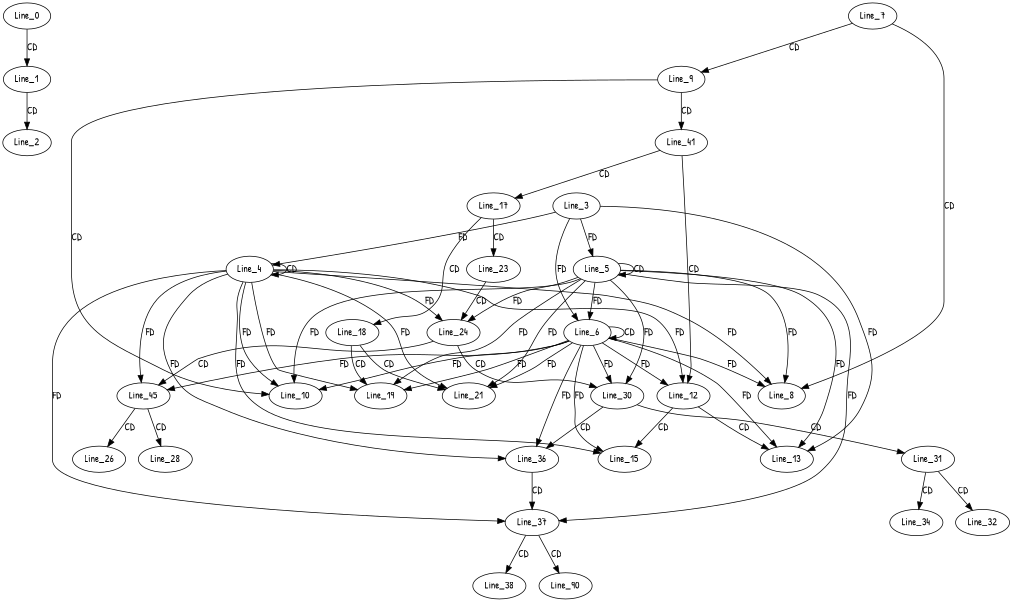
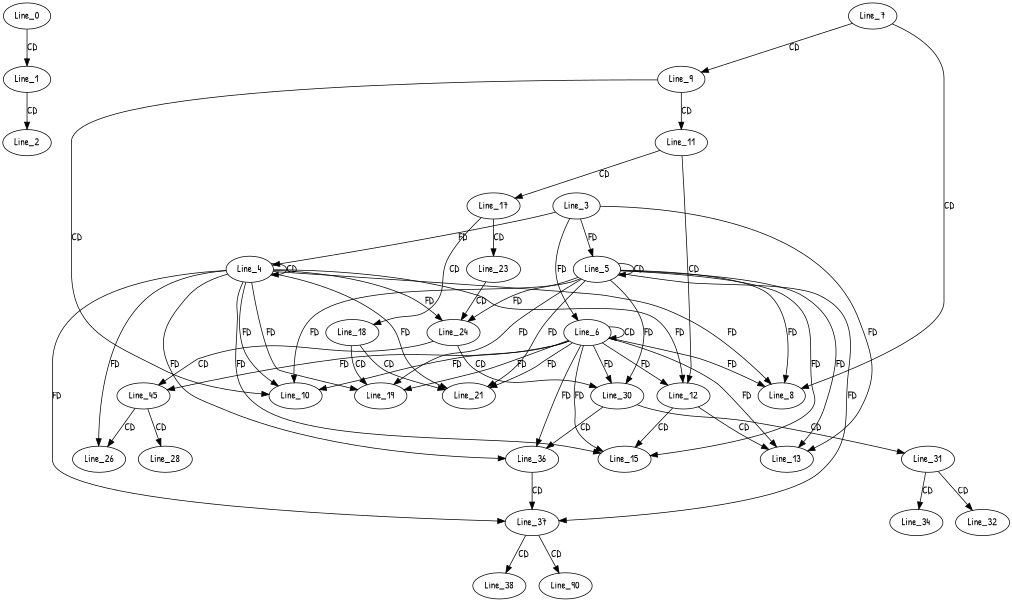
node "Line_41": label "Line_41" -> "Line_11"
edge "Line_5" -> "Line_6": now "Line_5" -> "Line_15"
edge "Line_4" -> "Line_45": now "Line_4" -> "Line_26"
